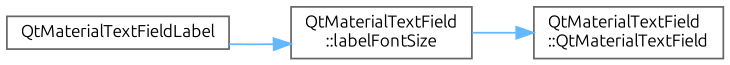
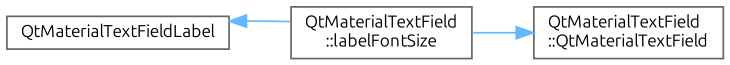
edge "QtMaterialTextFieldLabel" -> "QtMaterialTextField ::labelFontSize": reversed
